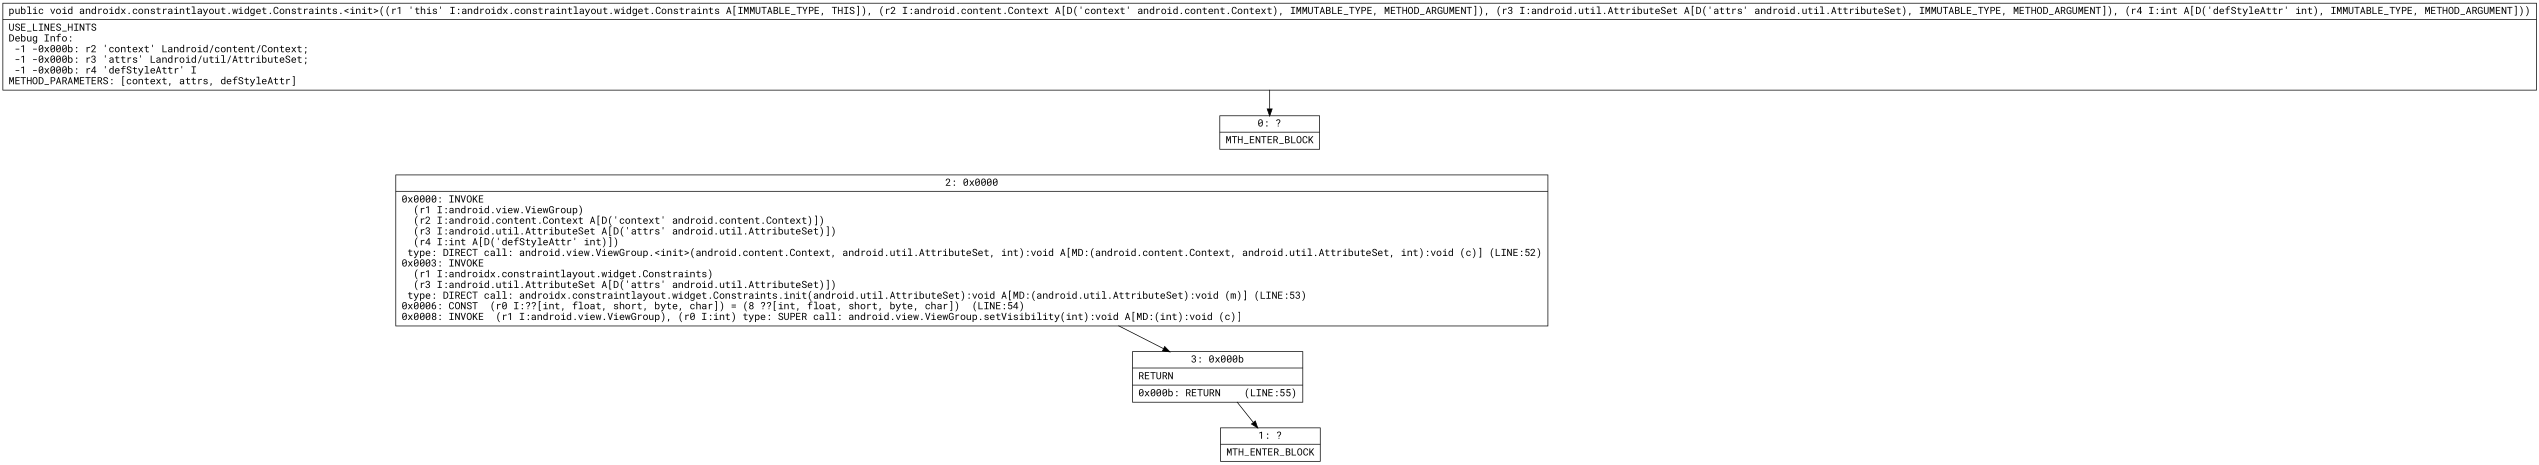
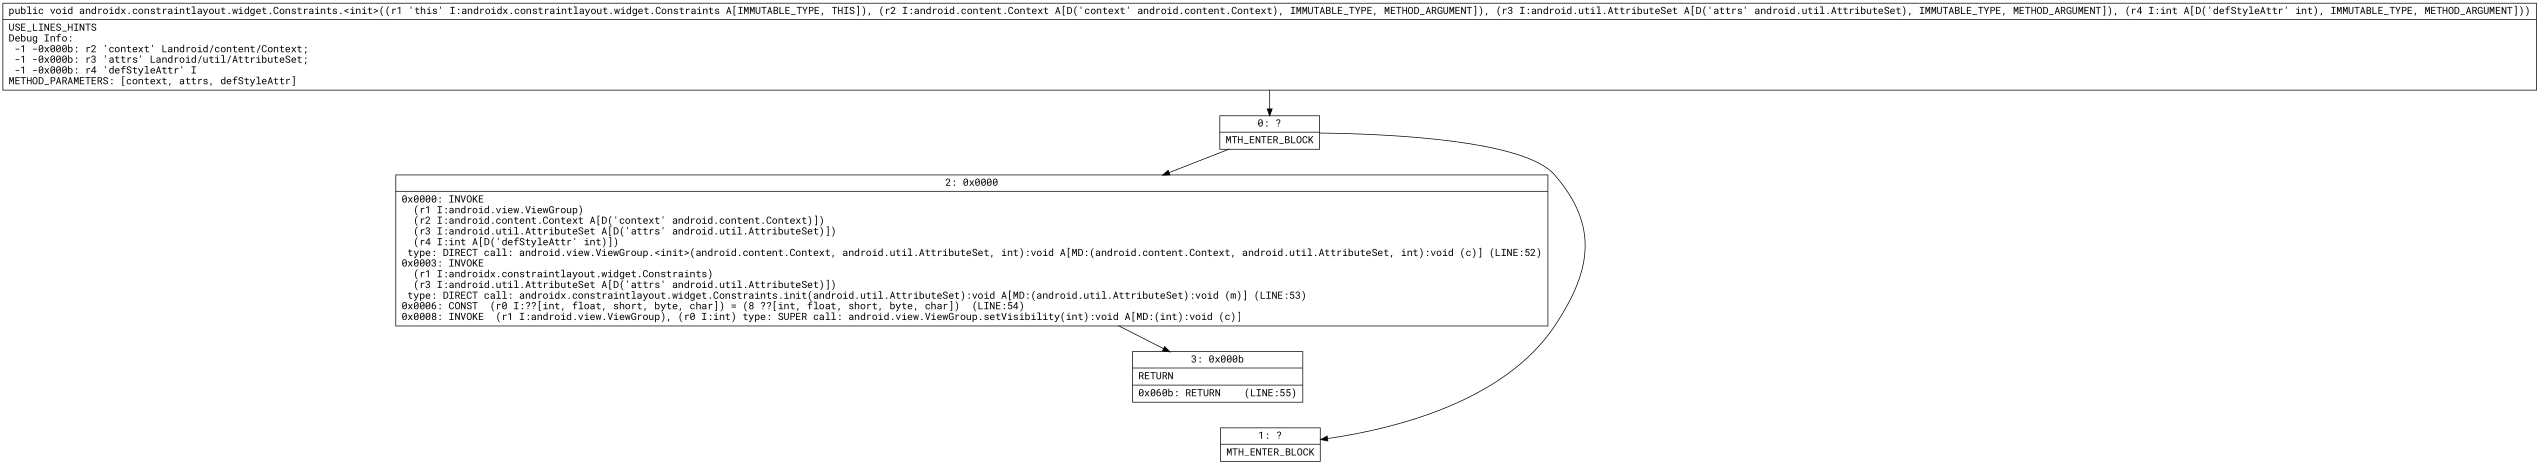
edge "0: ?" -> "2: 0x0000": added
node "3: 0x000b": text "0x000b: RETURN    (LINE:55)" -> "0x060b: RETURN    (LINE:55)"
edge "3: 0x000b" -> "1: ?": now "0: ?" -> "1: ?"
